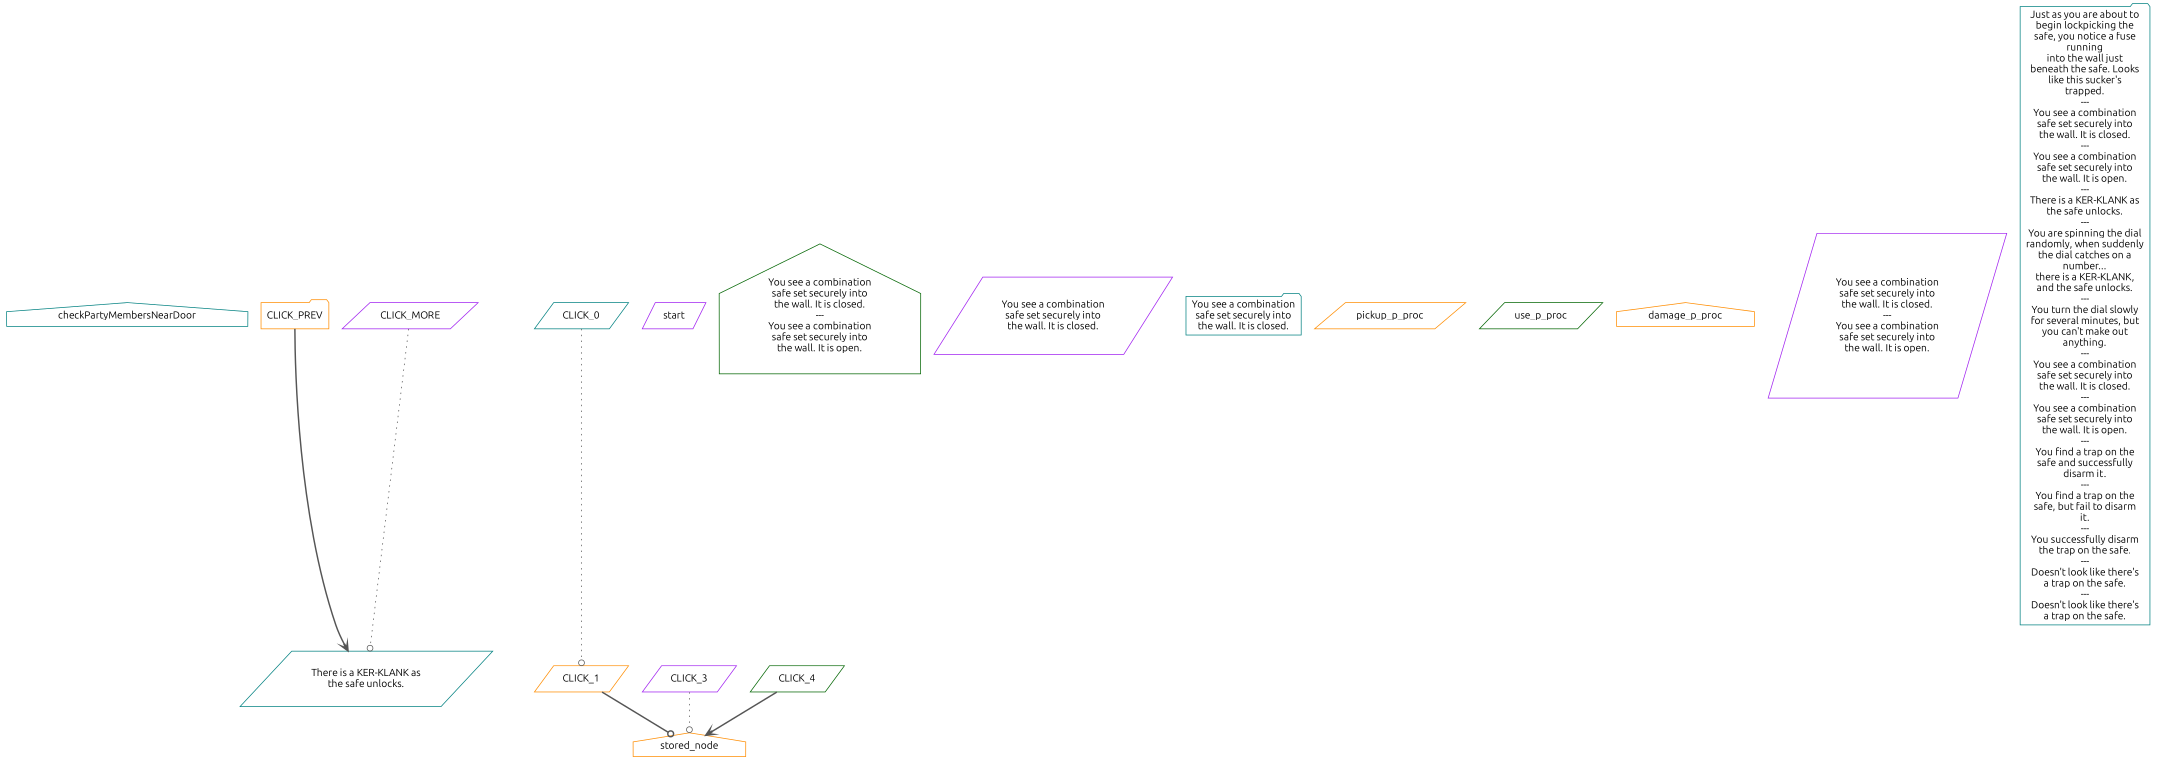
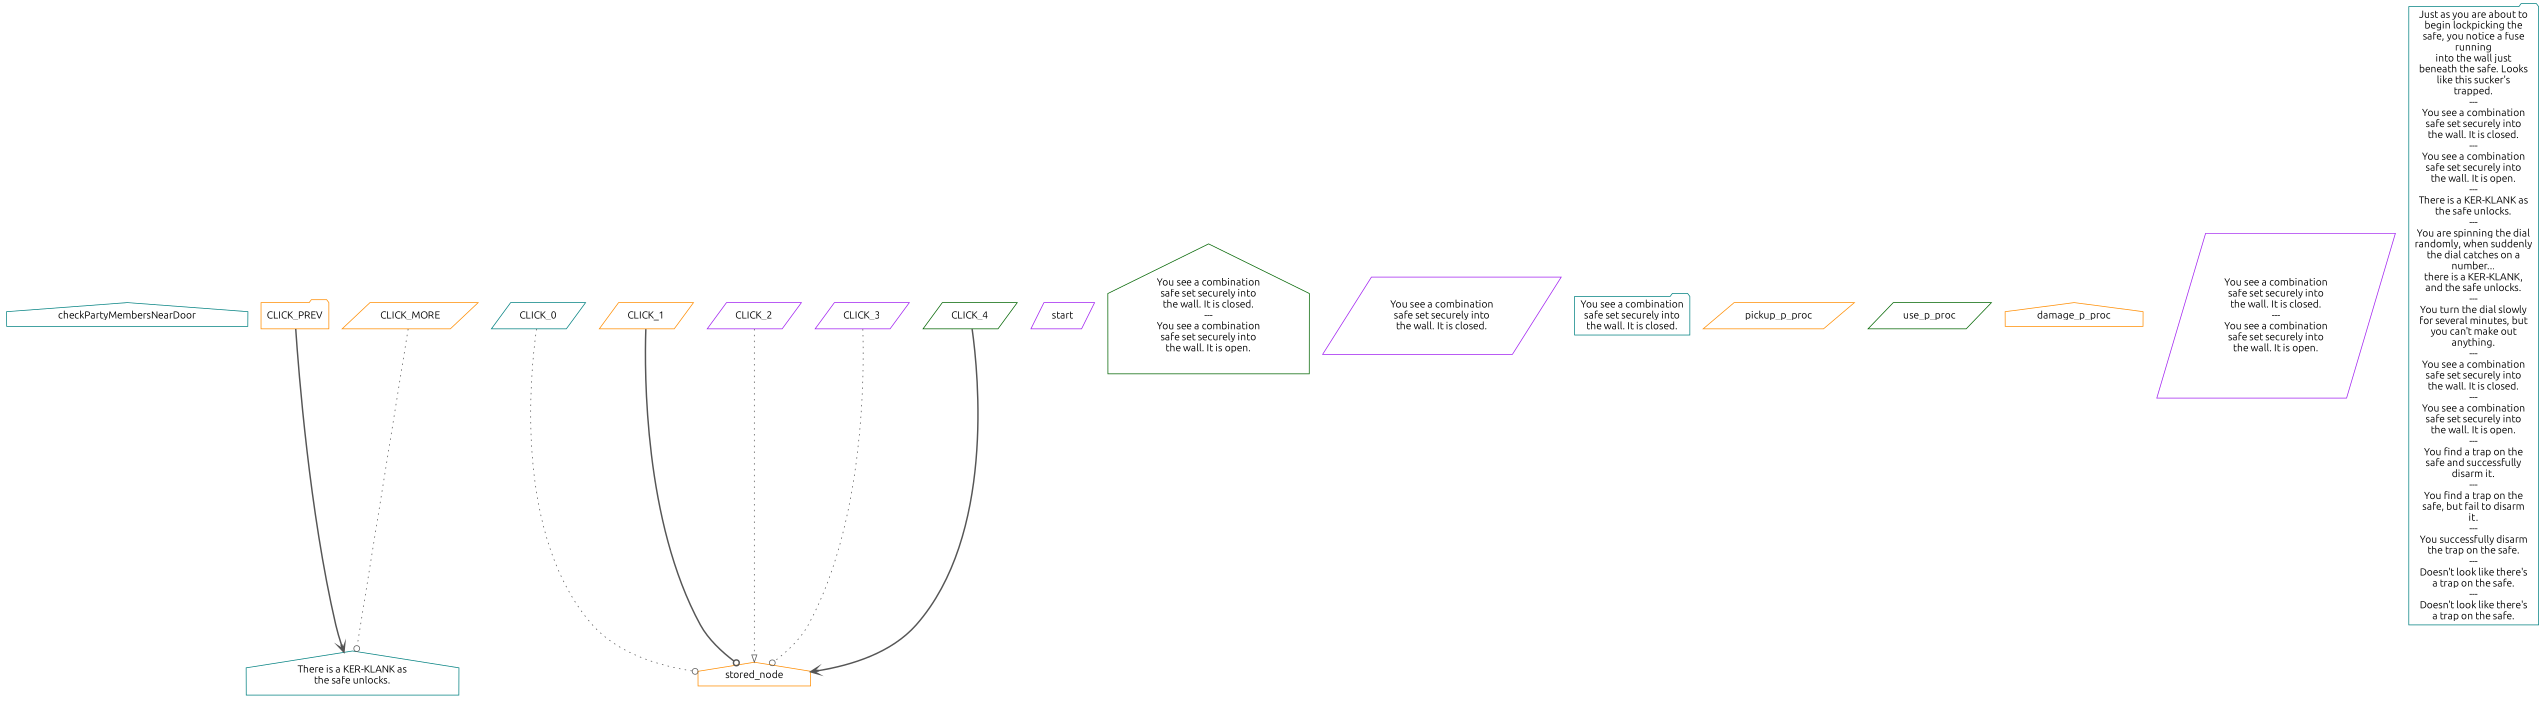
node "CLICK_MORE": color purple -> darkorange
node "CLICK_2": added
edge "CLICK_0" -> "CLICK_1": now "CLICK_0" -> "stored_node"
node "There is a KER-KLANK as the safe unlocks.": shape parallelogram -> house
